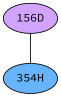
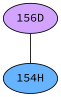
node "354H": label "354H" -> "154H"
